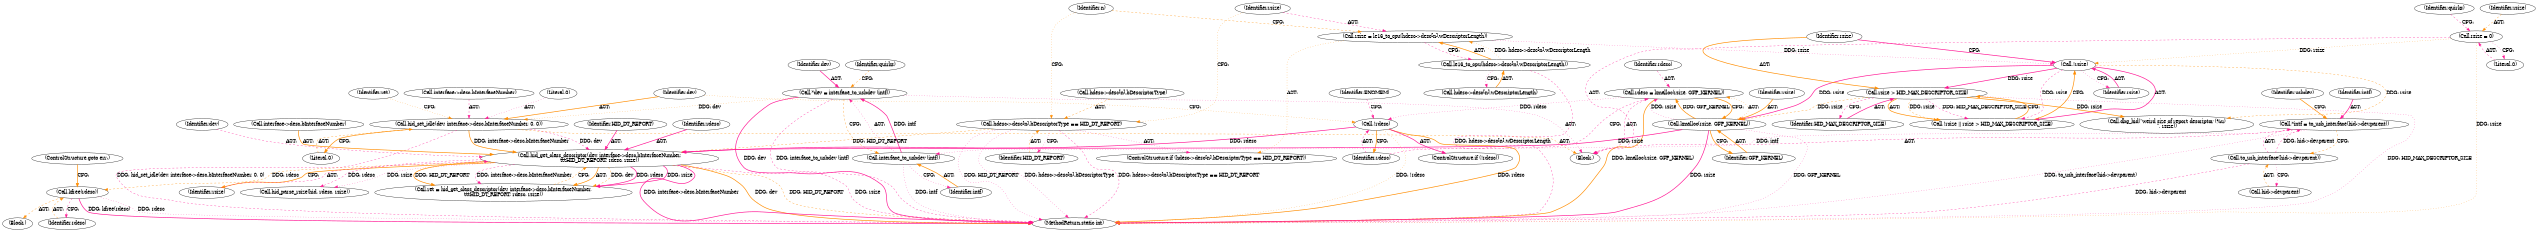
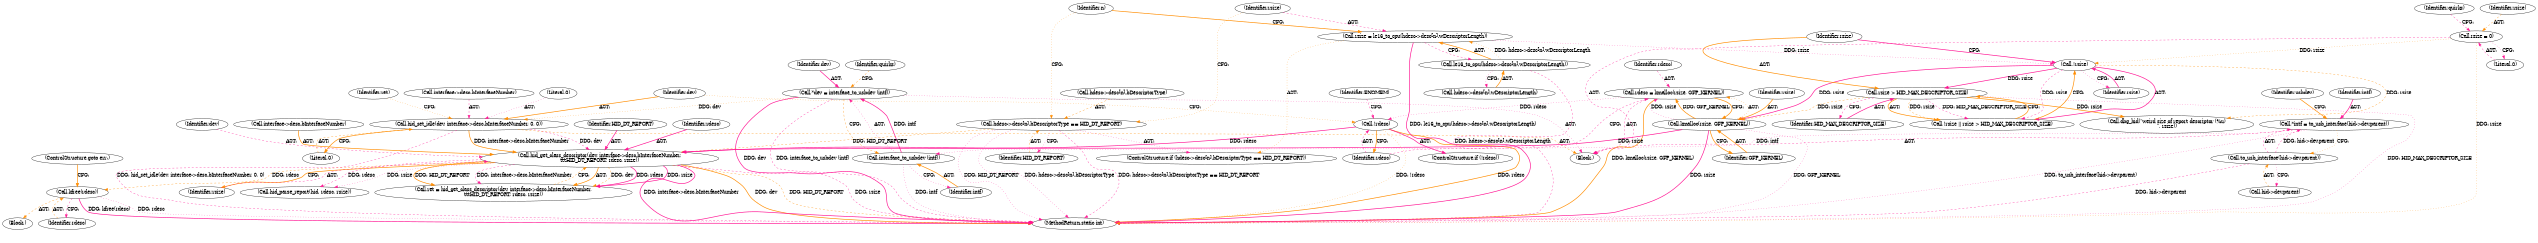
edge "(Identifier,n)" -> "(Call,rsize = le16_to_cpu(hdesc->desc[n].wDescriptorLength))": style dashed -> bold
edge "(Call,*intf = to_usb_interface(hid->dev.parent))" -> "(Call,to_usb_interface(hid->dev.parent))": style dashed -> dotted
node "(Call,hid_parse_rsize(hid, rdesc, rsize))": label "(Call,hid_parse_rsize(hid, rdesc, rsize))" -> "(Call,hid_parse_report(hid, rdesc, rsize))"
edge "(Call,rsize = le16_to_cpu(hdesc->desc[n].wDescriptorLength))" -> "(MethodReturn,static int)": added, label "DDG: le16_to_cpu(hdesc->desc[n].wDescriptorLength)"
